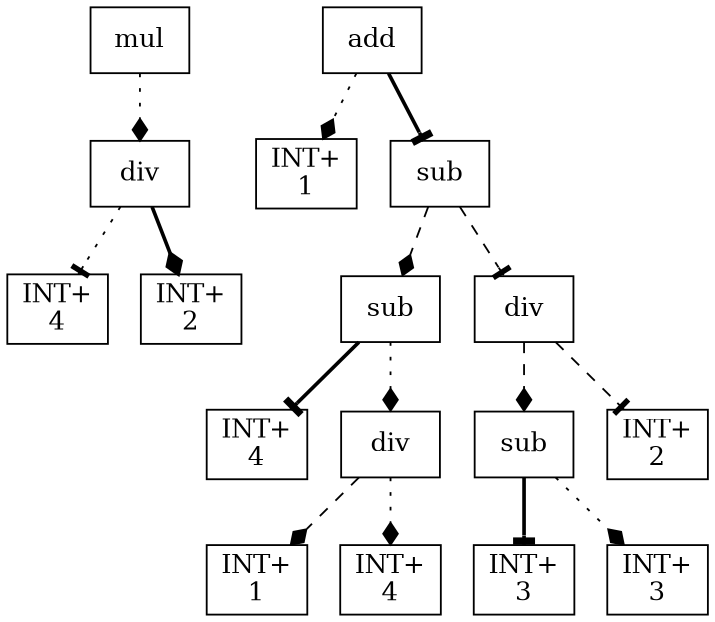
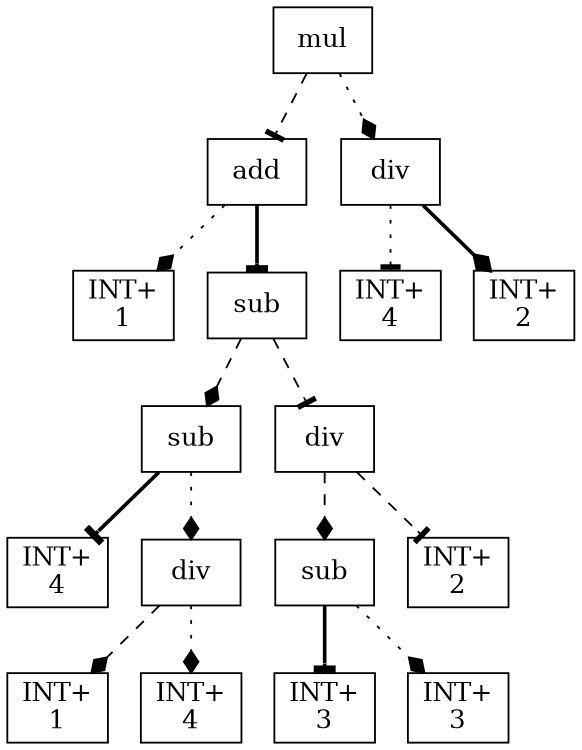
edge "mul" -> "add": added
